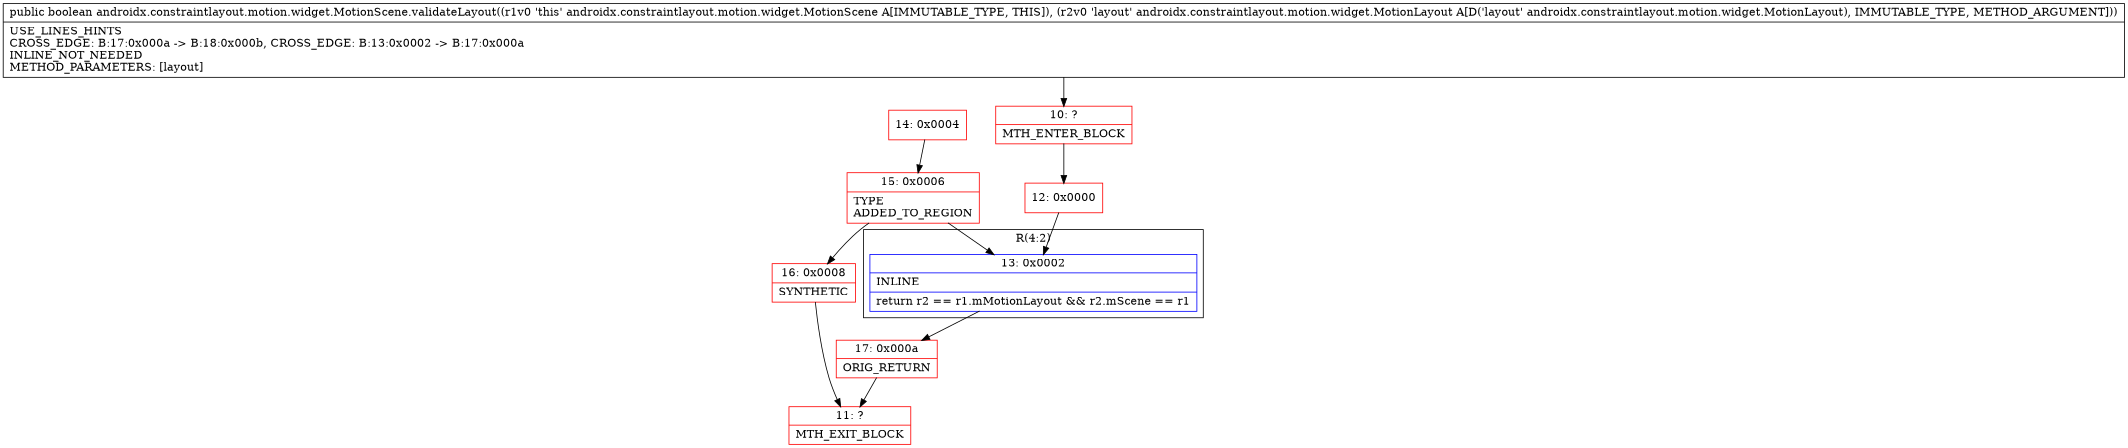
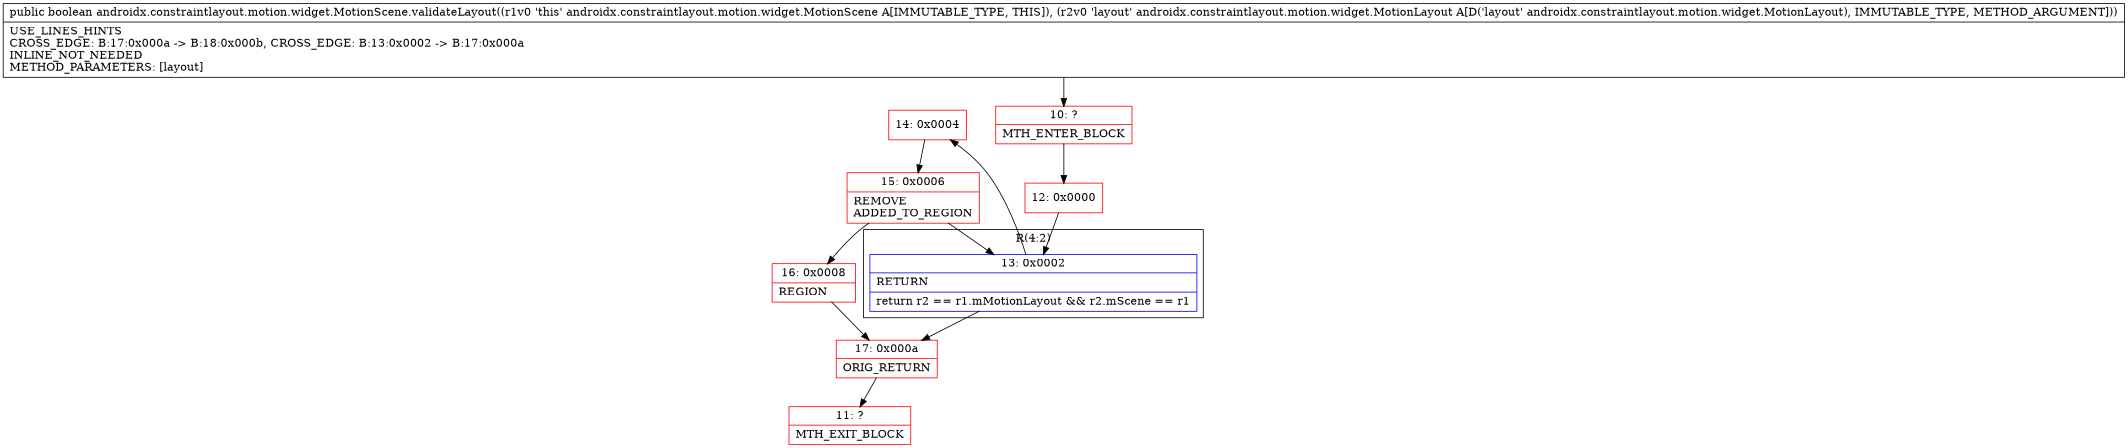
edge "13: 0x0002" -> "14: 0x0004": added
node "15: 0x0006": text "TYPE" -> "REMOVE"
node "13: 0x0002": text "INLINE" -> "RETURN"
node "16: 0x0008": text "SYNTHETIC" -> "REGION"
edge "16: 0x0008" -> "11: ?": now "16: 0x0008" -> "17: 0x000a"
